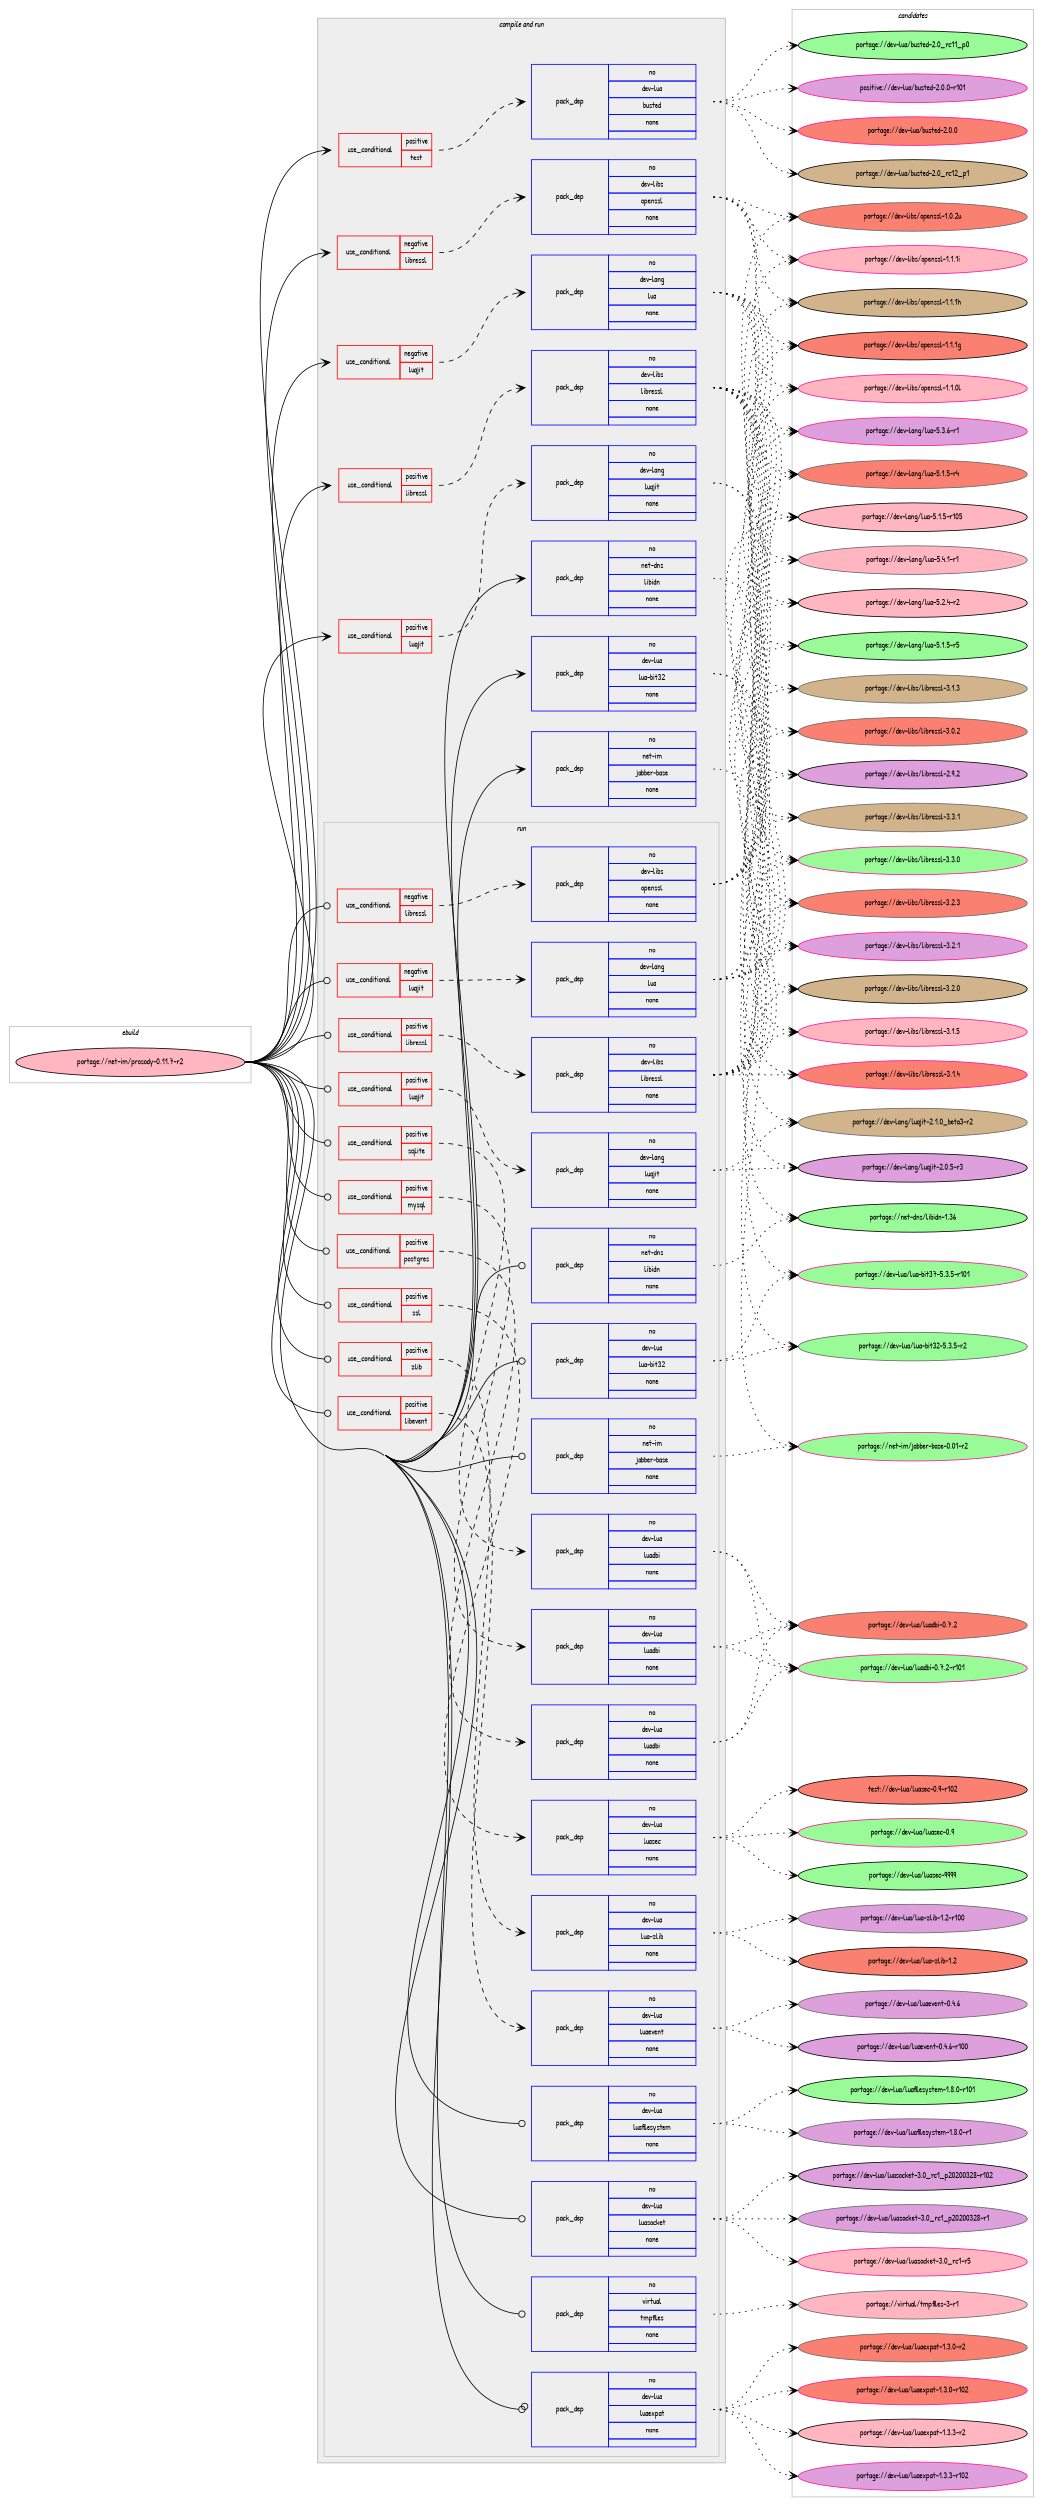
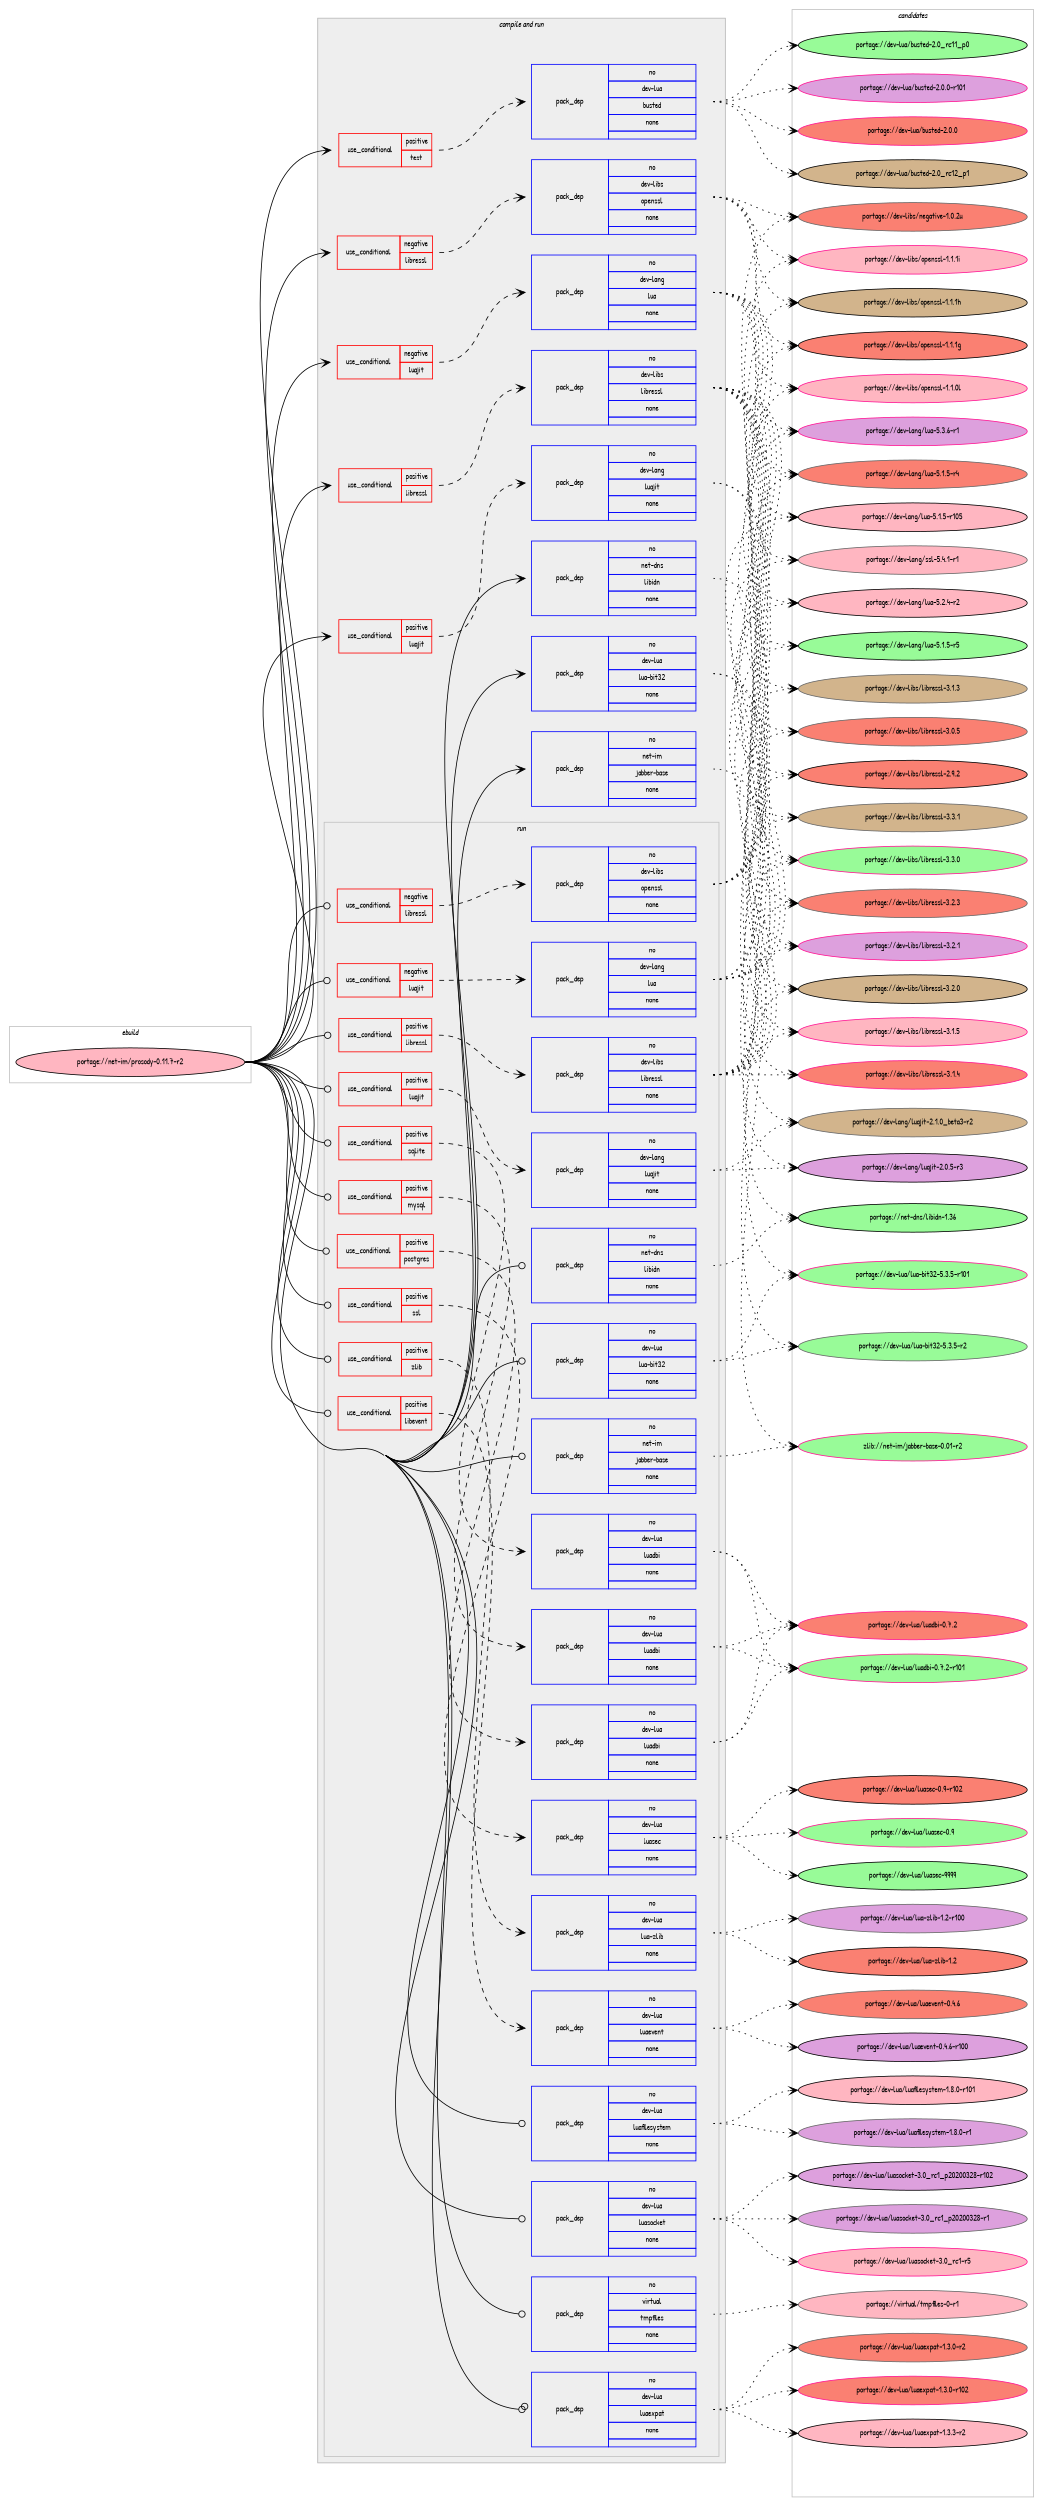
node "positive://dev-lua/busted-2.0.0-r101": label "positive://dev-lua/busted-2.0.0-r101" -> "portage://dev-lua/busted-2.0.0-r101"
node "portage://dev-libs/openssl-1.0.2u": label "portage://dev-libs/openssl-1.0.2u" -> "portage://dev-libs/negative-1.0.2u"
node "portage://dev-lang/lua-5.4.1-r1": label "portage://dev-lang/lua-5.4.1-r1" -> "portage://dev-lang/ssl-5.4.1-r1"
node "portage://dev-libs/libressl-3.0.2": label "portage://dev-libs/libressl-3.0.2" -> "portage://dev-libs/libressl-3.0.5"
node "portage://dev-libs/libressl-2.9.2": fillcolor plum -> salmon
node "portage://dev-lua/lua-bit37-5.3.5-r101": label "portage://dev-lua/lua-bit37-5.3.5-r101" -> "portage://dev-lua/lua-bit32-5.3.5-r101"
node "portage://net-im/jabber-base-0.01-r2": label "portage://net-im/jabber-base-0.01-r2" -> "zlib://net-im/jabber-base-0.01-r2"
node "portage://dev-lua/luadbi-0.7.2": color gray40 -> deeppink
node "test://dev-lua/luasec-0.9-r102": label "test://dev-lua/luasec-0.9-r102" -> "portage://dev-lua/luasec-0.9-r102"
node "portage://dev-lua/luaevent-0.4.6": fillcolor plum -> salmon
node "portage://dev-lua/luafilesystem-1.8.0-r101": fillcolor palegreen -> lightpink
node "portage://virtual/tmpfiles-3-r1": label "portage://virtual/tmpfiles-3-r1" -> "portage://virtual/tmpfiles-0-r1"
node "portage://dev-lua/luaexpat-1.3.3-r102": removed
